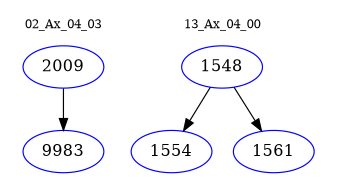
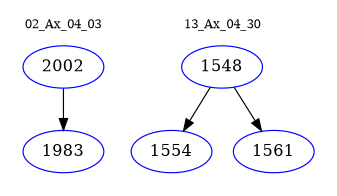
cluster "13_Ax_04_00": label "13_Ax_04_00" -> "13_Ax_04_30"
node "2009": label "2009" -> "2002"
node "9983": label "9983" -> "1983"
